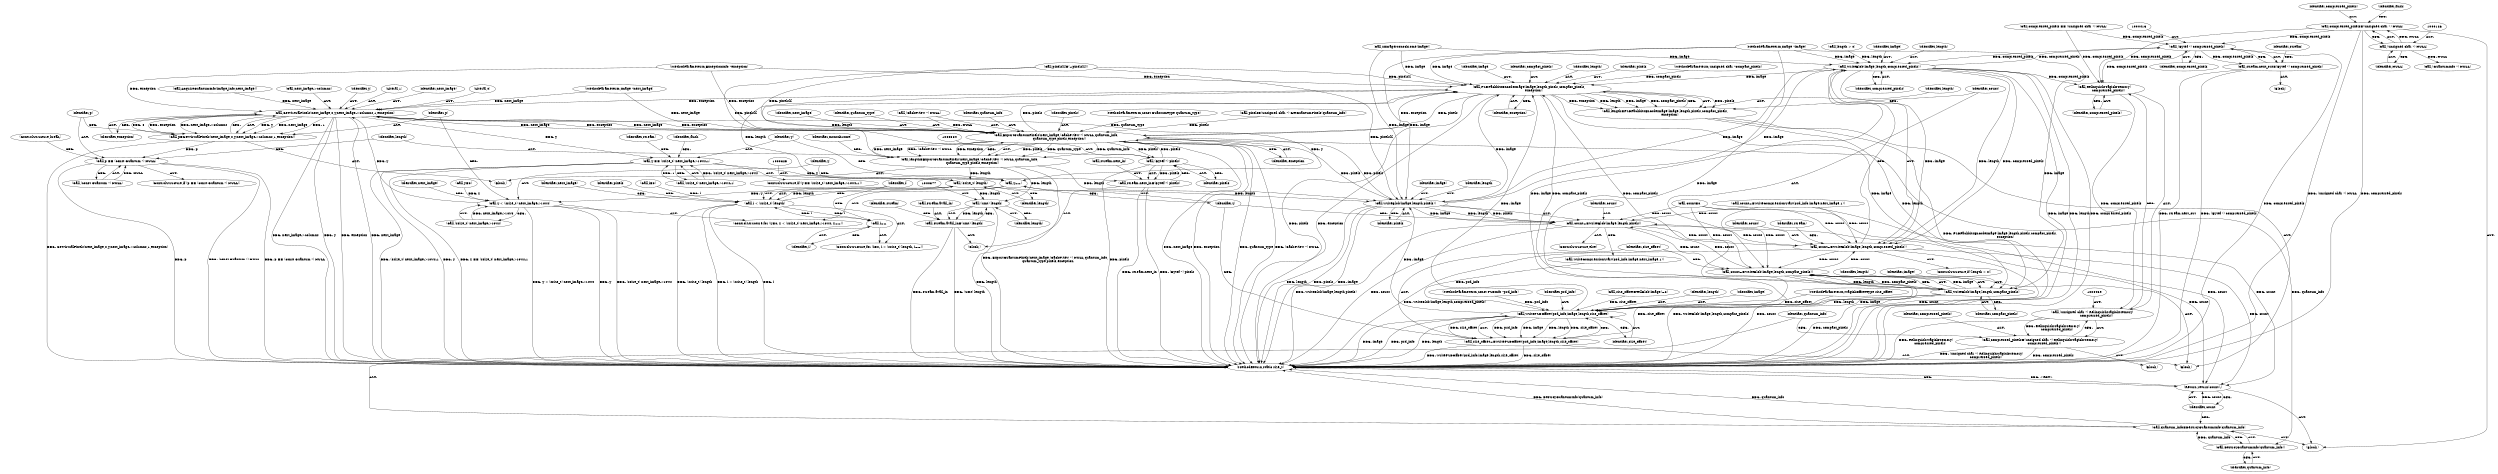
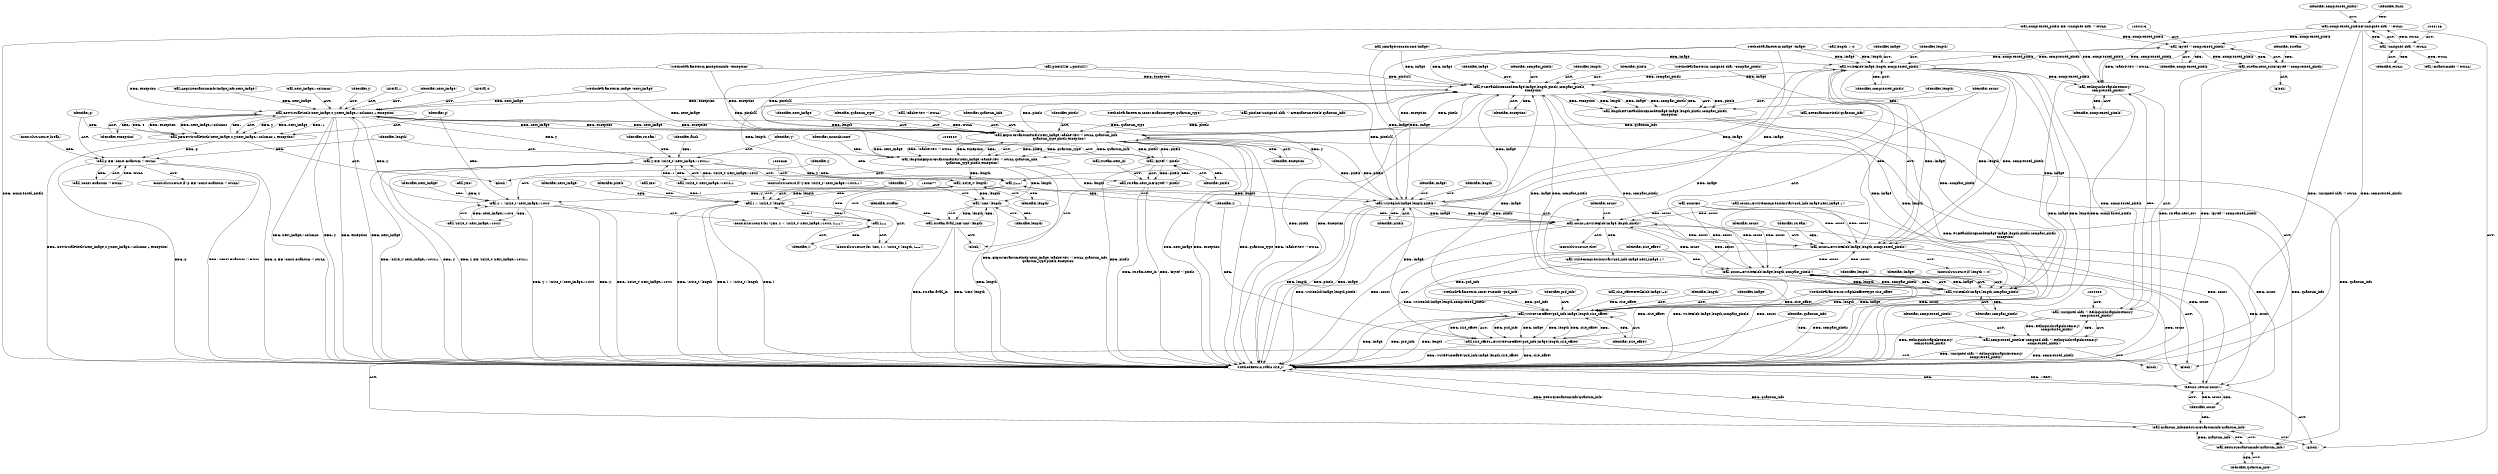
edge "(Call,(Bytef *) compressed_pixels)" -> "(Call,RelinquishMagickMemory( compressed_pixels))": label "DDG: compressed_pixels" -> "DDG: (CacheView *) NULL"
node "(Call,GetQuantumPixels(quantum_info))": added
edge "(MethodParameterIn,unsigned char *compact_pixels)" -> "(Call,WriteBlob(image,length,compact_pixels))": added, label "DDG: compact_pixels"
node "(Call,stream.avail_in)": removed
edge "(Call,count+=WriteBlob(image,length,compact_pixels))" -> "(Return,return(count);)": added, label "DDG: count"
edge "(Call,(Bytef *) compressed_pixels)" -> "(MethodReturn,static size_t)": now "(Call,compressed_pixels == (unsigned char *) NULL)" -> "(MethodReturn,static size_t)"
